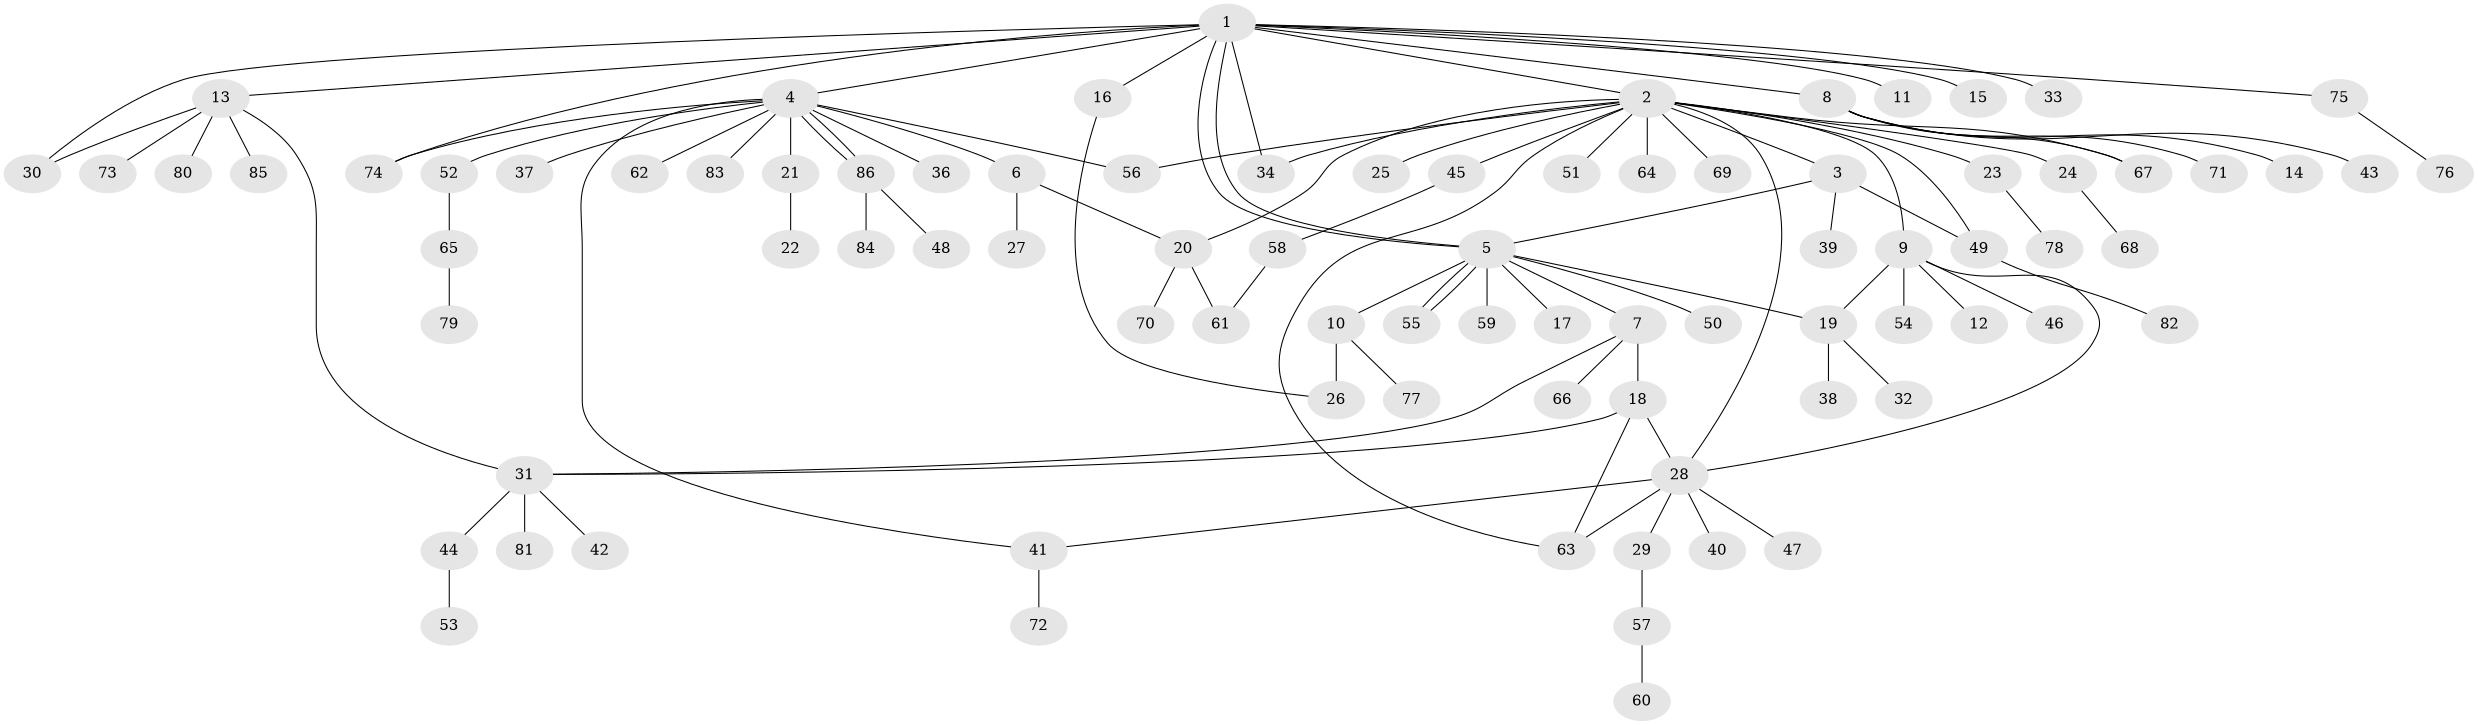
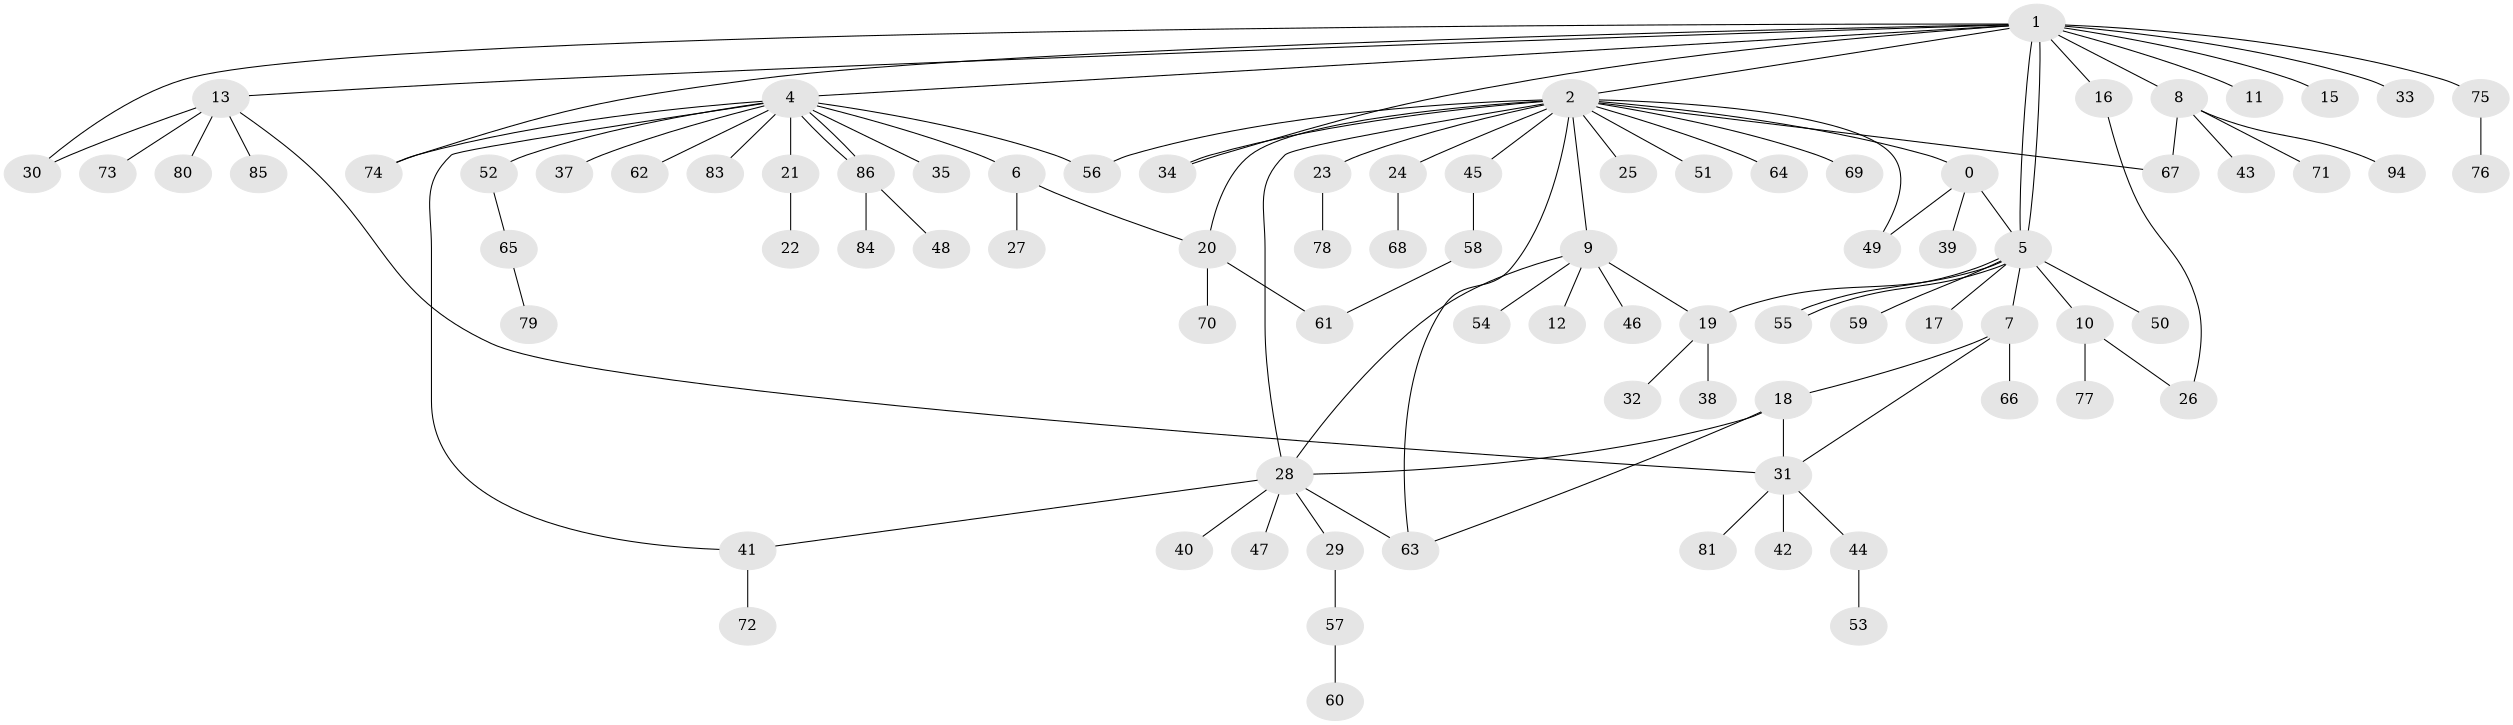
node "36": label "36" -> "35"
node "3": label "3" -> "0"
node "14": label "14" -> "94"
node "82": removed
